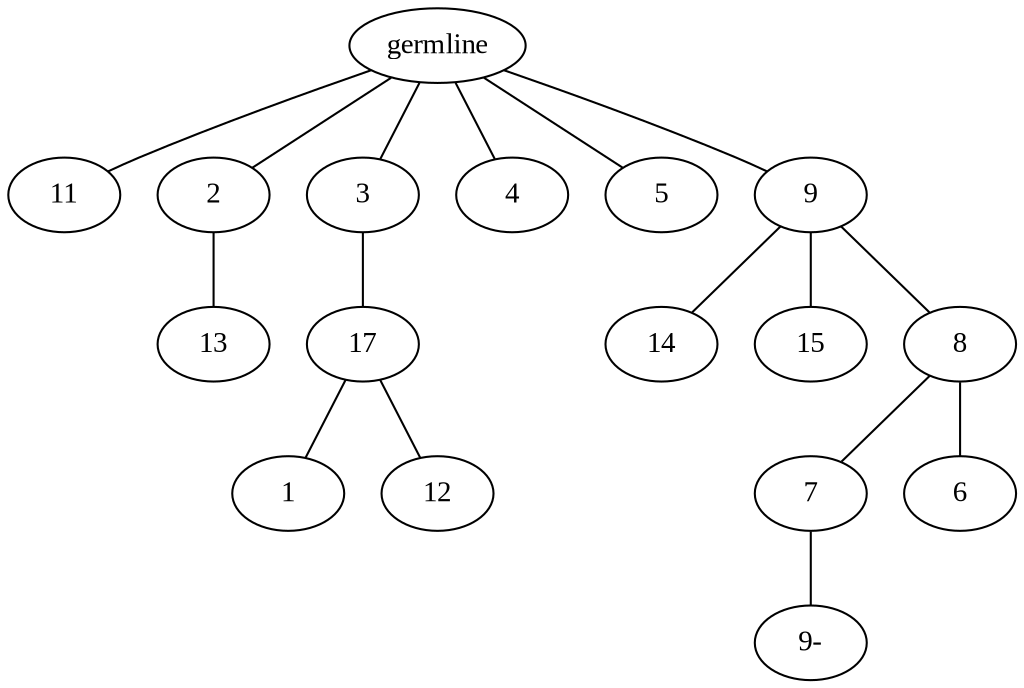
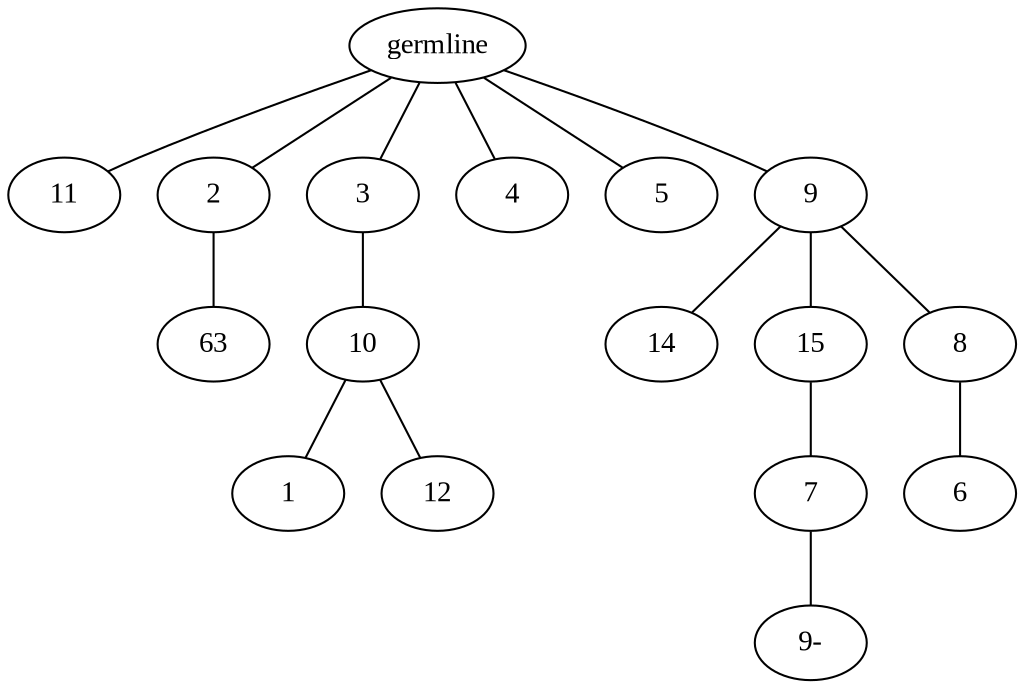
node "13": label "13" -> "63"
node "17": label "17" -> "10"
edge "8" -- "7": now "15" -- "7"
